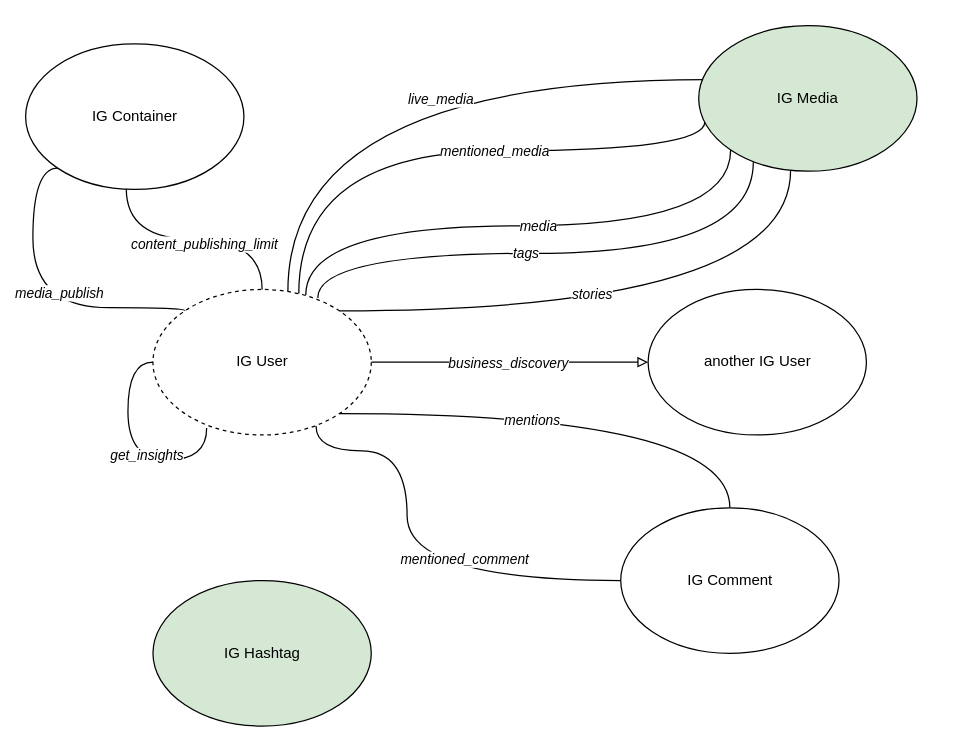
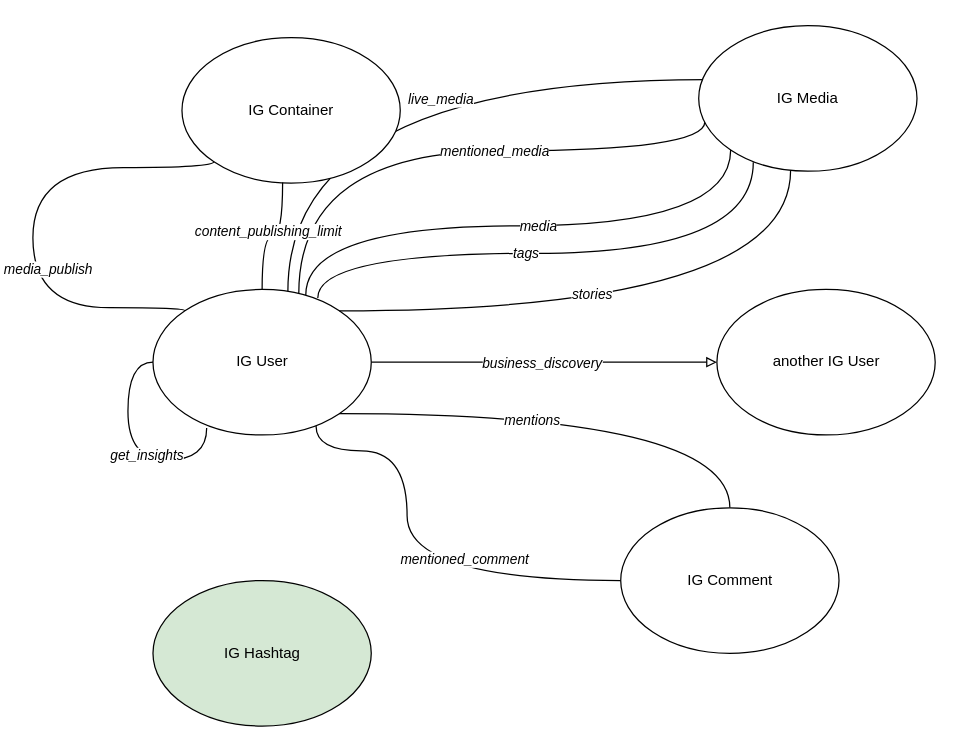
node "IG Media": fillcolor #d5e8d4 -> #ffffff
node "IG Container": moved (135, 117) -> (291, 110)
node "IG User": style dashed -> solid
node "another IG User": moved (757, 362) -> (826, 362)
